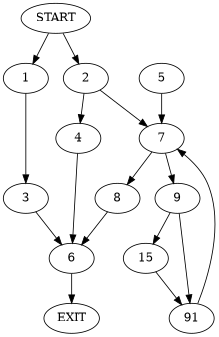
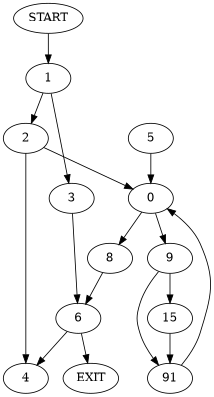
edge "START" -> "2": now "1" -> "2"
node "7": label "7" -> "0"
edge "4" -> "6": reversed
